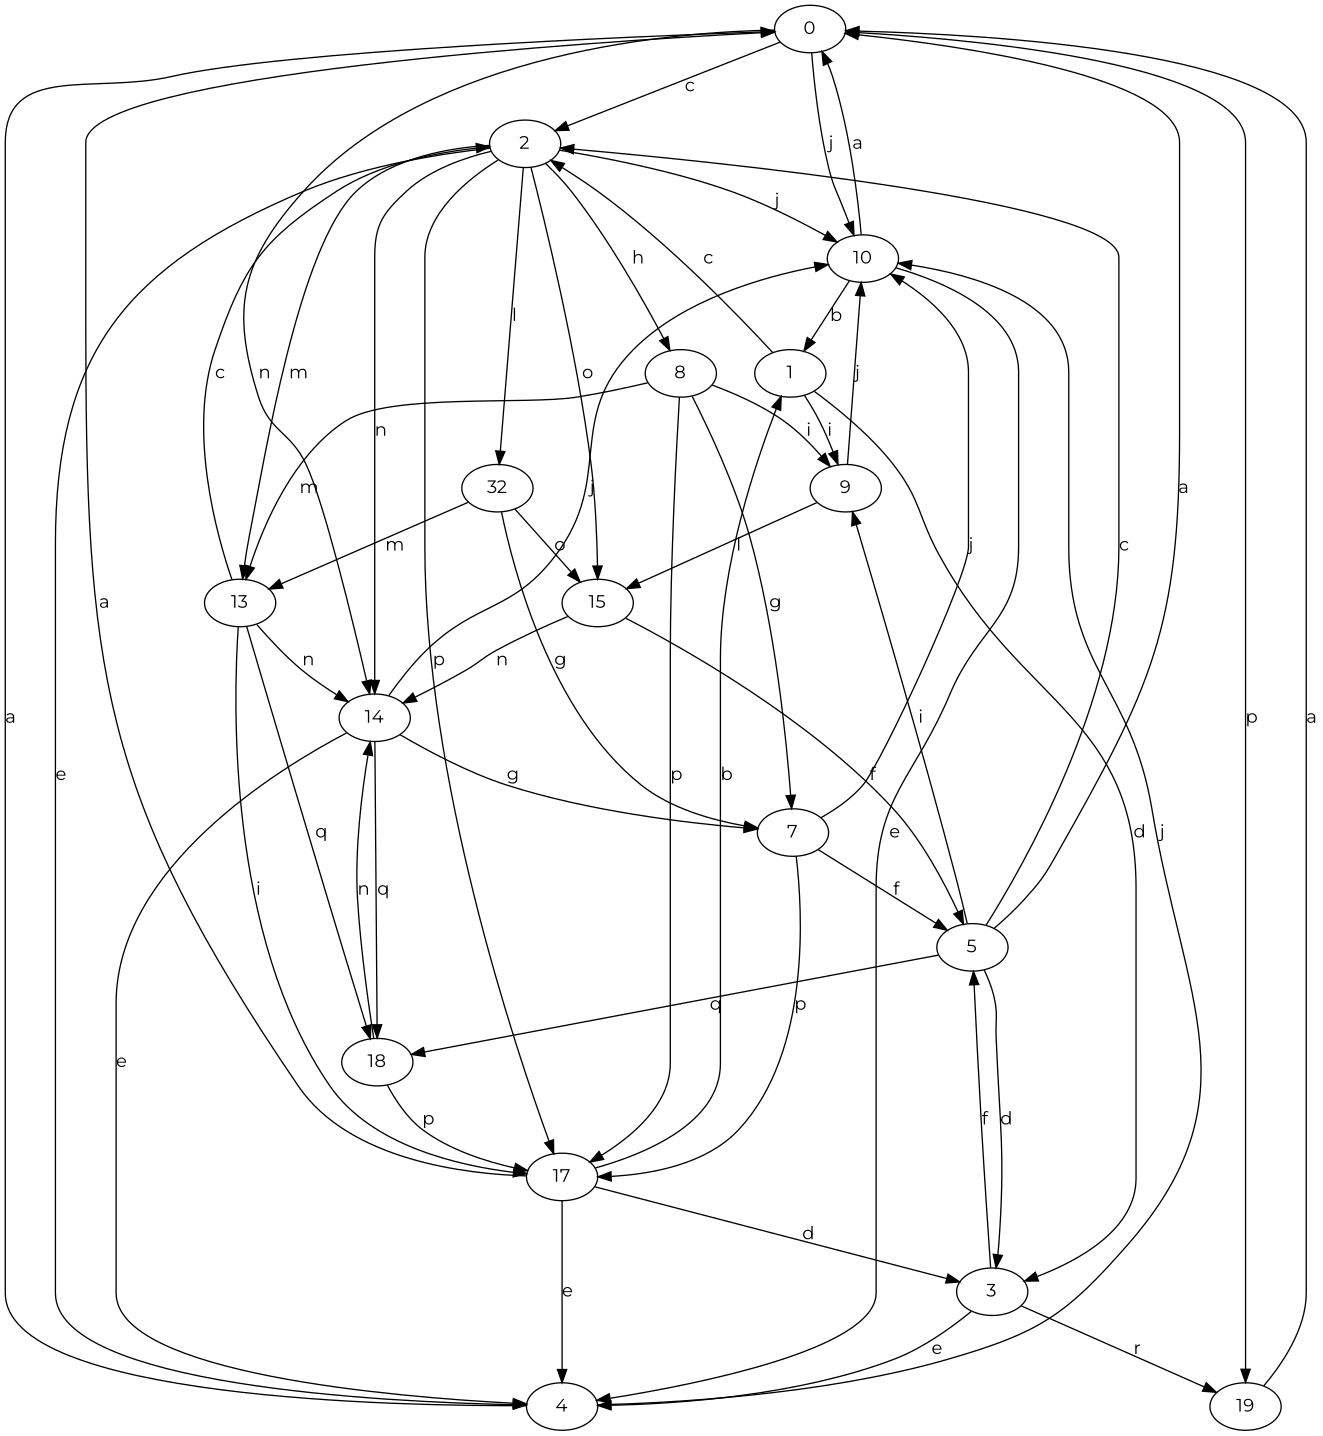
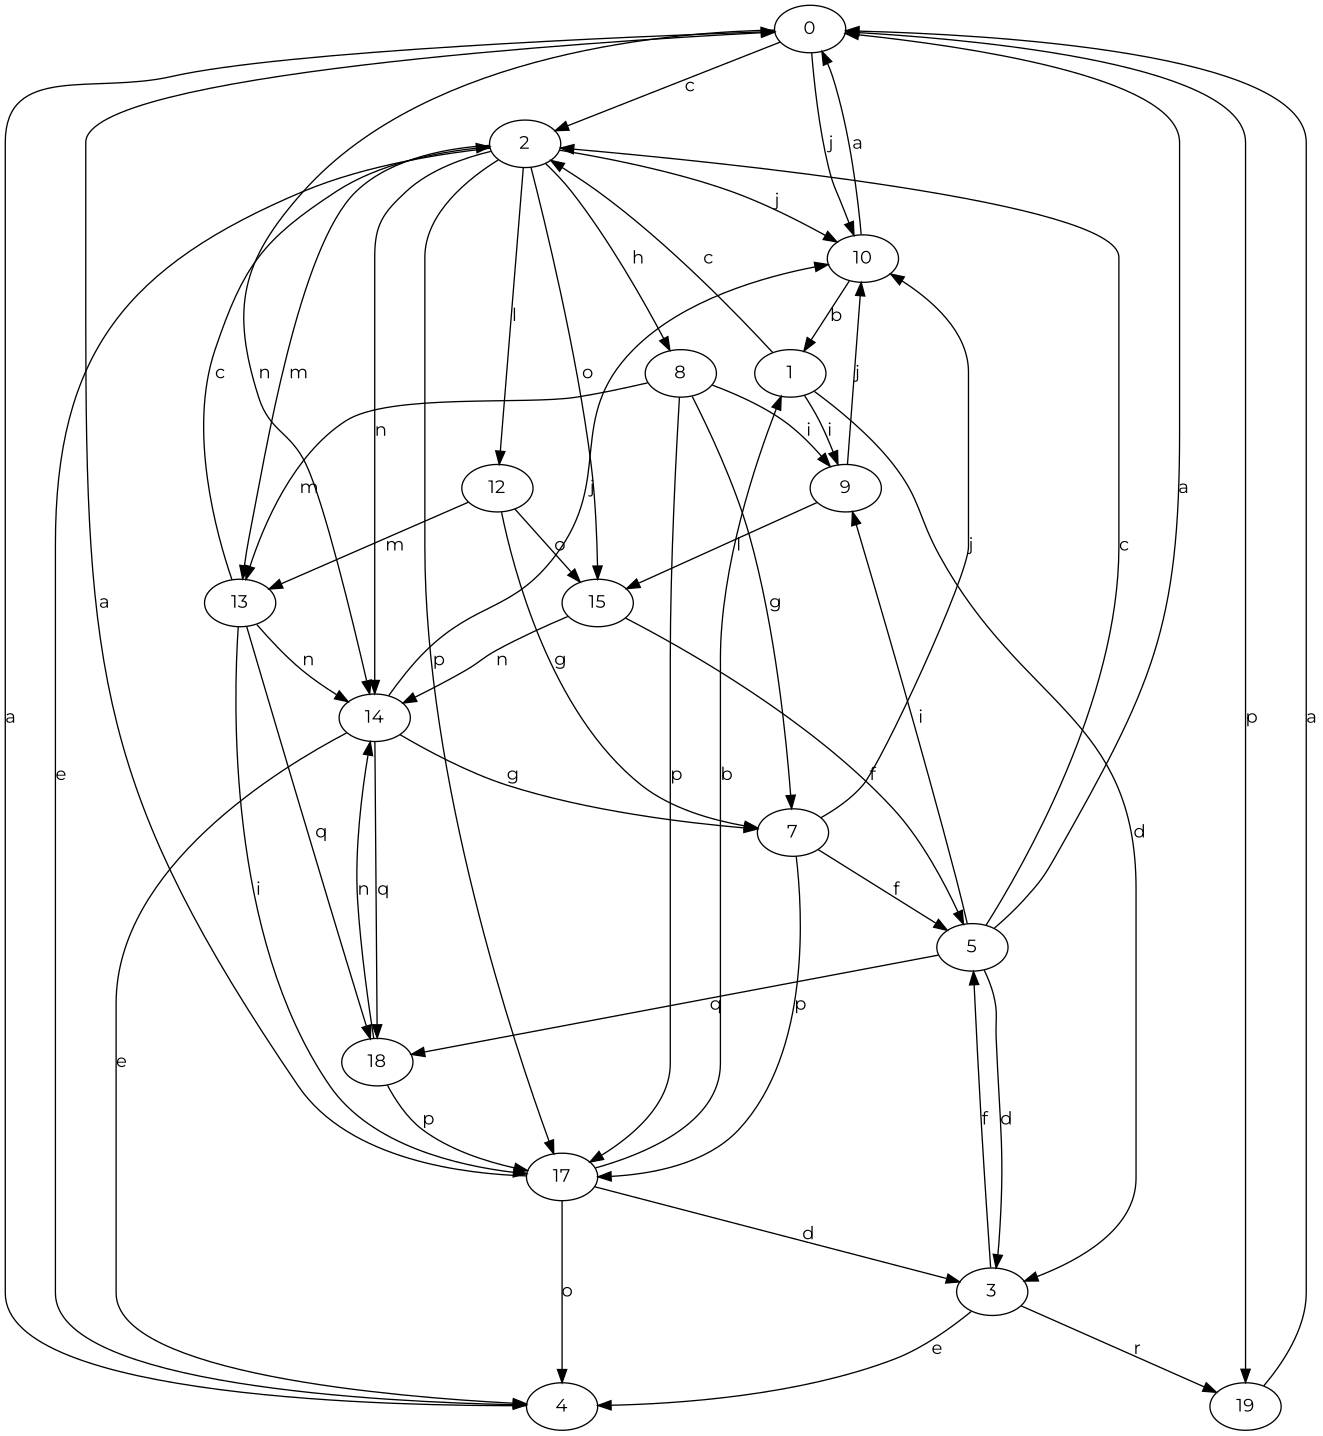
node "32": label "32" -> "12"
edge "10" -> "4": removed, label "e"
edge "4" -> "10": removed, label "j"
edge "17" -> "4": label "e" -> "o"
